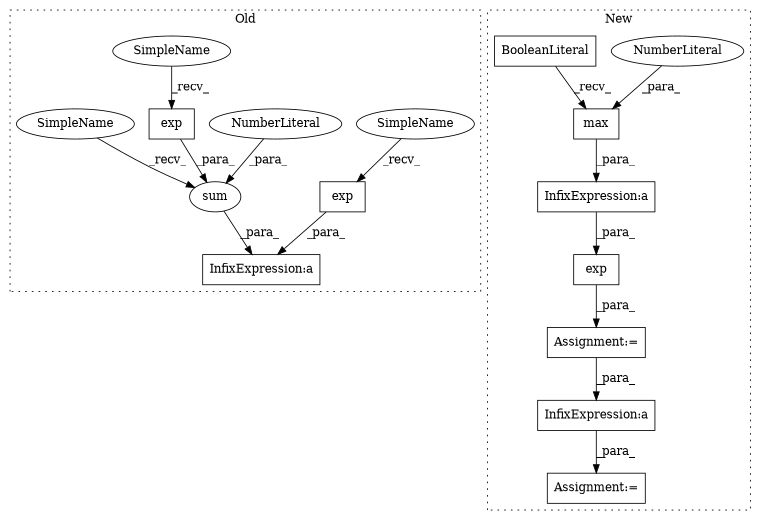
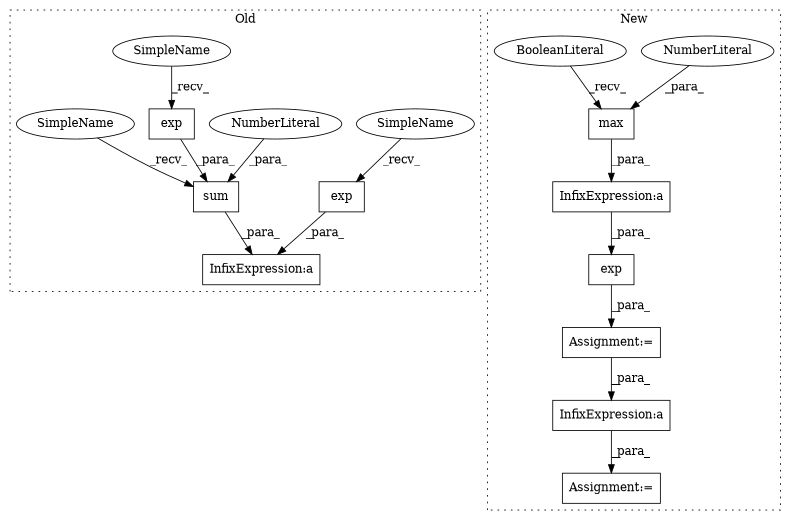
node "BooleanLiteral": shape box -> ellipse
node "sum": shape ellipse -> box
